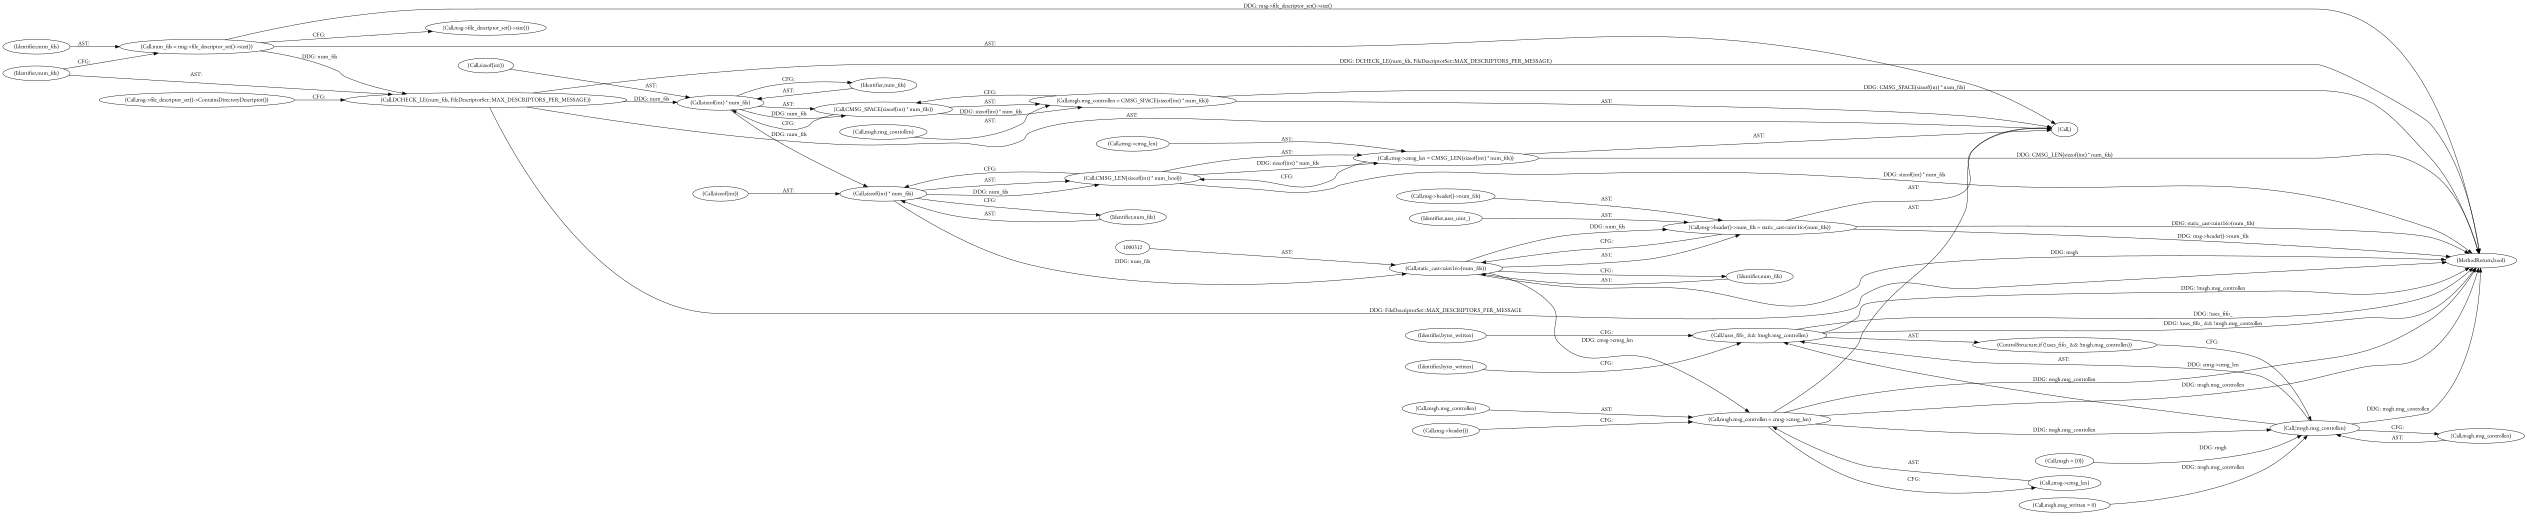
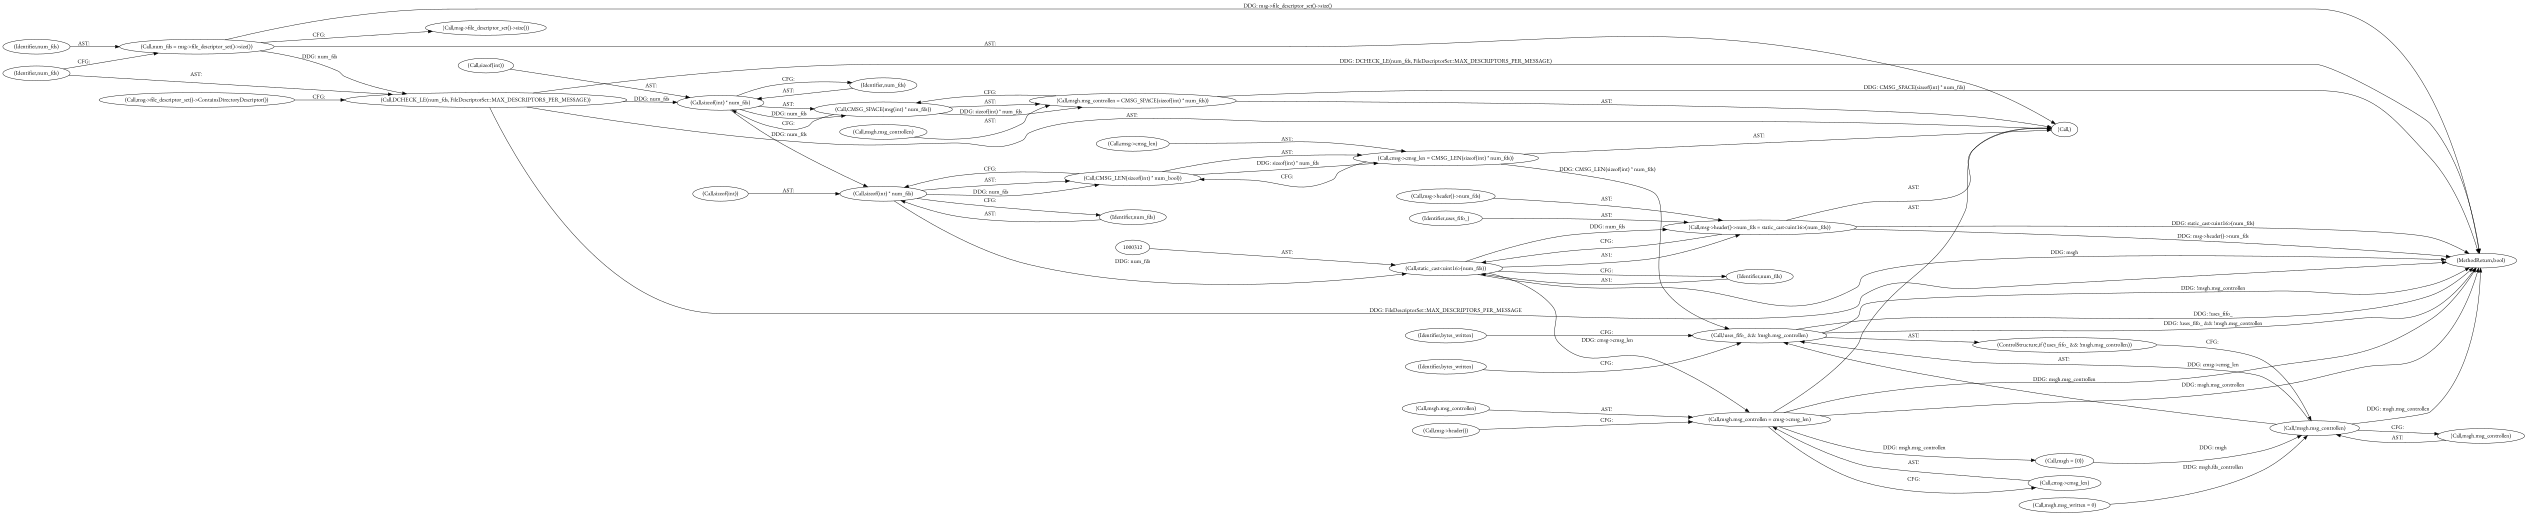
node "(Call,CMSG_SPACE(sizeof(int) * num_fds))": label "(Call,CMSG_SPACE(sizeof(int) * num_fds))" -> "(Call,CMSG_SPACE(msg(int) * num_fds))"
edge "(Call,cmsg->cmsg_len = CMSG_LEN(sizeof(int) * num_fds))" -> "(MethodReturn,bool)": now "(Call,cmsg->cmsg_len = CMSG_LEN(sizeof(int) * num_fds))" -> "(Call,!uses_fifo_ && !msgh.msg_controllen)"
edge "(Call,CMSG_LEN(sizeof(int) * num_bool))" -> "(MethodReturn,bool)": removed, label "DDG: sizeof(int) * num_fds"
node "(Identifier,uses_uint_)": label "(Identifier,uses_uint_)" -> "(Identifier,uses_fifo_)"
edge "(Call,msgh.msg_controllen = cmsg->cmsg_len)" -> "(Call,!msgh.msg_controllen)": now "(Call,msgh.msg_controllen = cmsg->cmsg_len)" -> "(Call,msgh = {0})"
edge "(Call,msgh.msg_written = 0)" -> "(Call,!msgh.msg_controllen)": label "DDG: msgh.msg_controllen" -> "DDG: msgh.fds_controllen"
